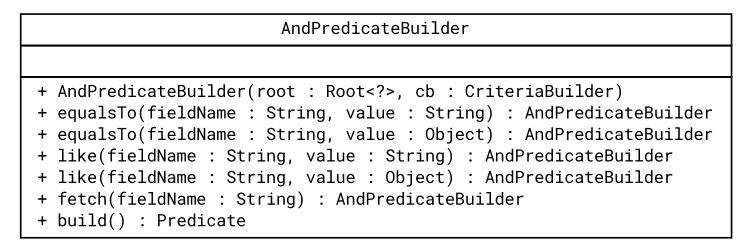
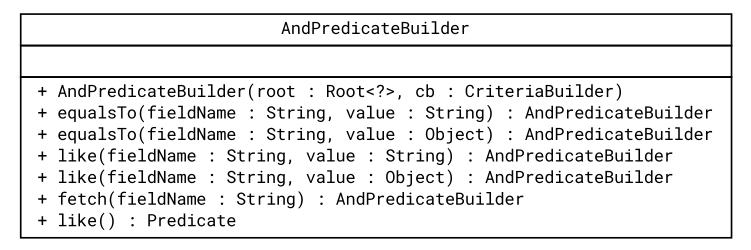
node "AndPredicateBuilder": text "+ build() : Predicate" -> "+ like() : Predicate"
